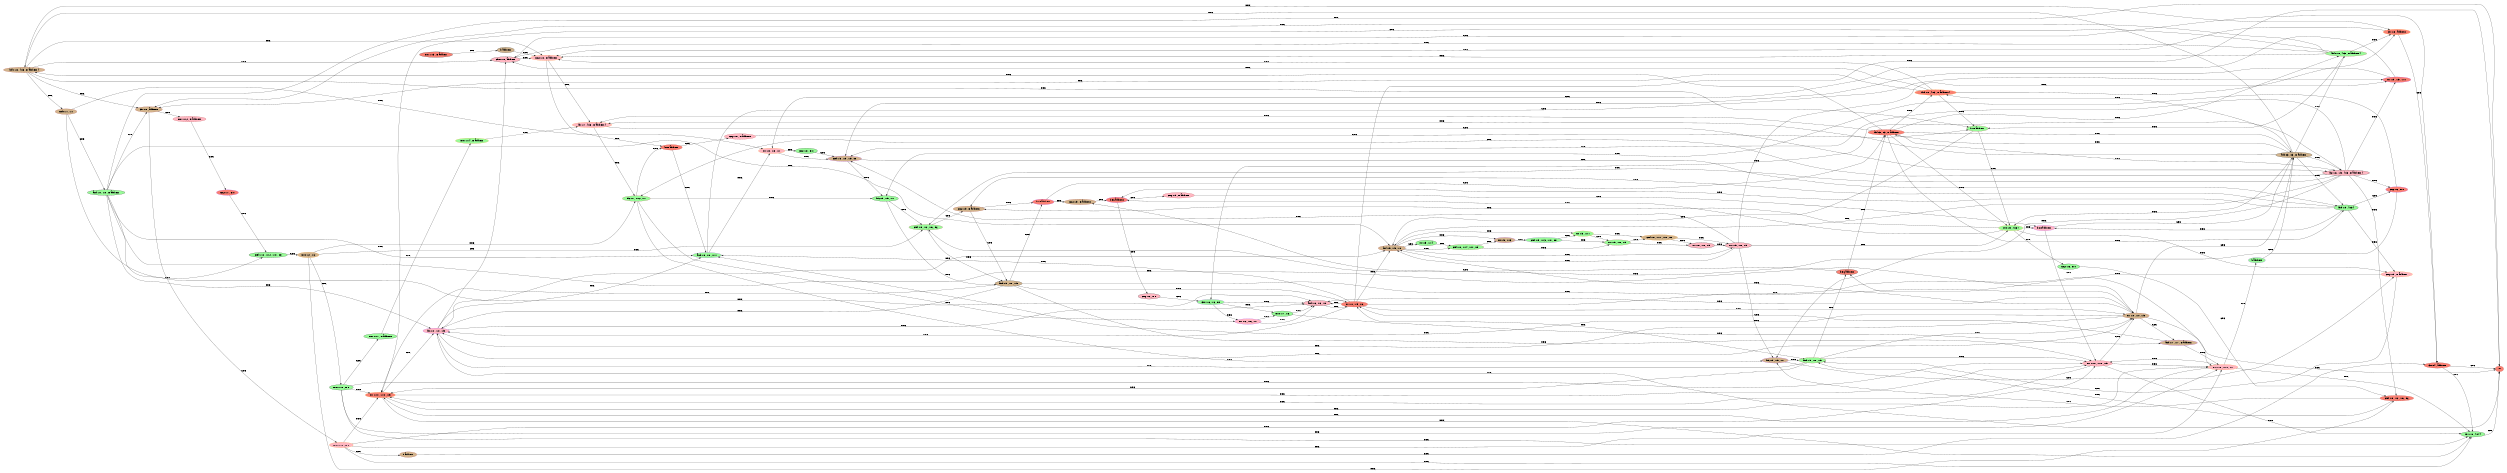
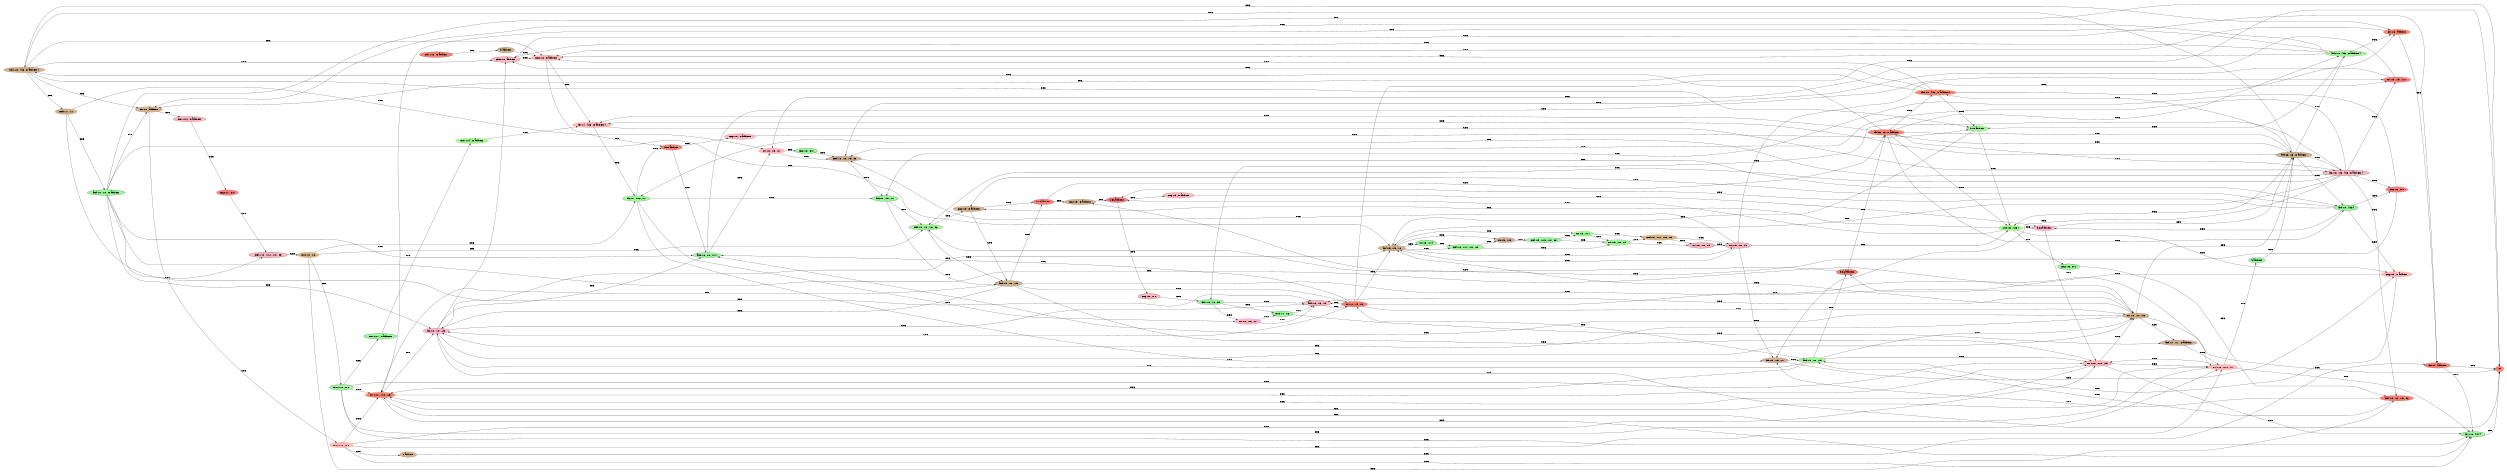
node "csel w12 , w12 , wzr , ne": fillcolor palegreen -> lightpink
edge "and w7 , w7 , # address" -> "orr w0 , w5 , w6": removed, label "CFG"
